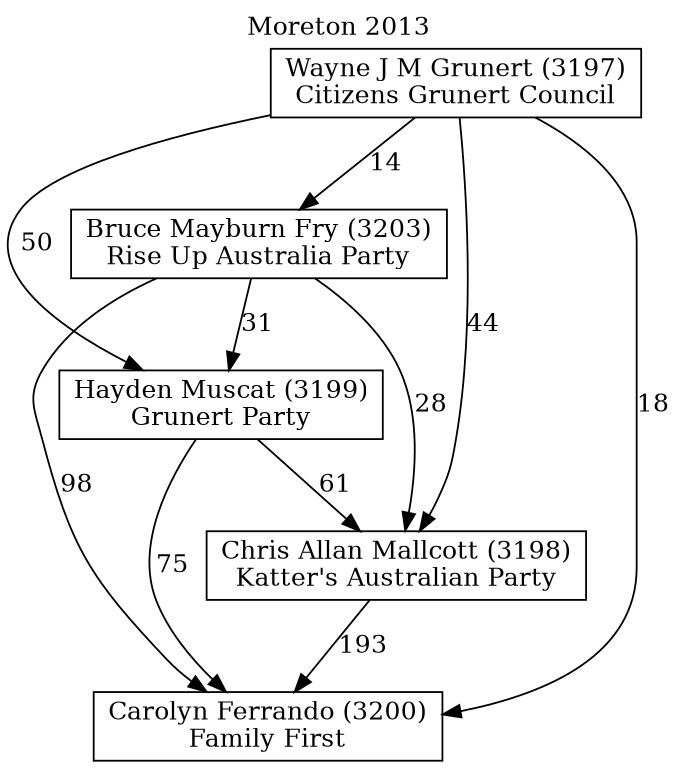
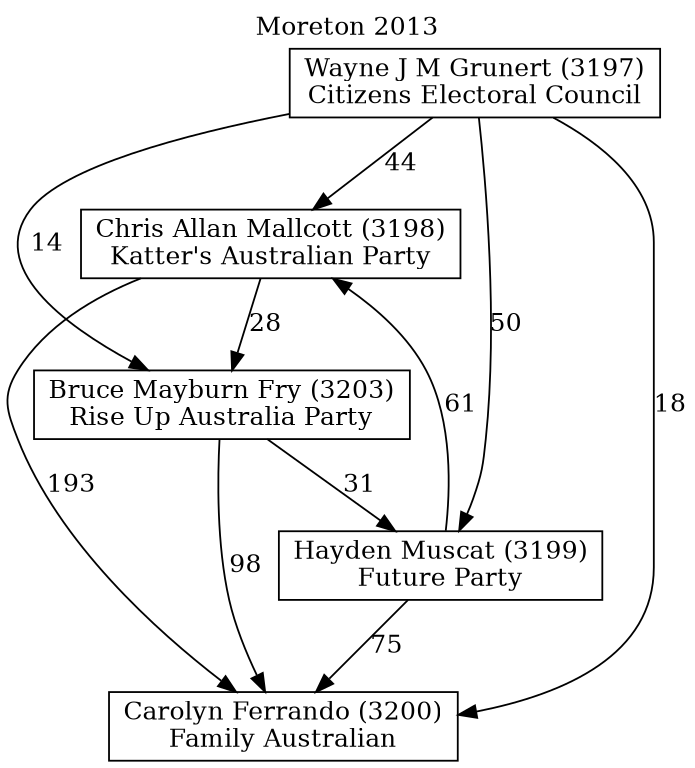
node "Wayne J M Grunert (3197) Citizens Grunert Council": label "Wayne J M Grunert (3197) Citizens Grunert Council" -> "Wayne J M Grunert (3197) Citizens Electoral Council"
edge "Bruce Mayburn Fry (3203) Rise Up Australia Party" -> "Chris Allan Mallcott (3198) Katter's Australian Party": reversed
node "Hayden Muscat (3199) Grunert Party": label "Hayden Muscat (3199) Grunert Party" -> "Hayden Muscat (3199) Future Party"
node "Carolyn Ferrando (3200) Family First": label "Carolyn Ferrando (3200) Family First" -> "Carolyn Ferrando (3200) Family Australian"
